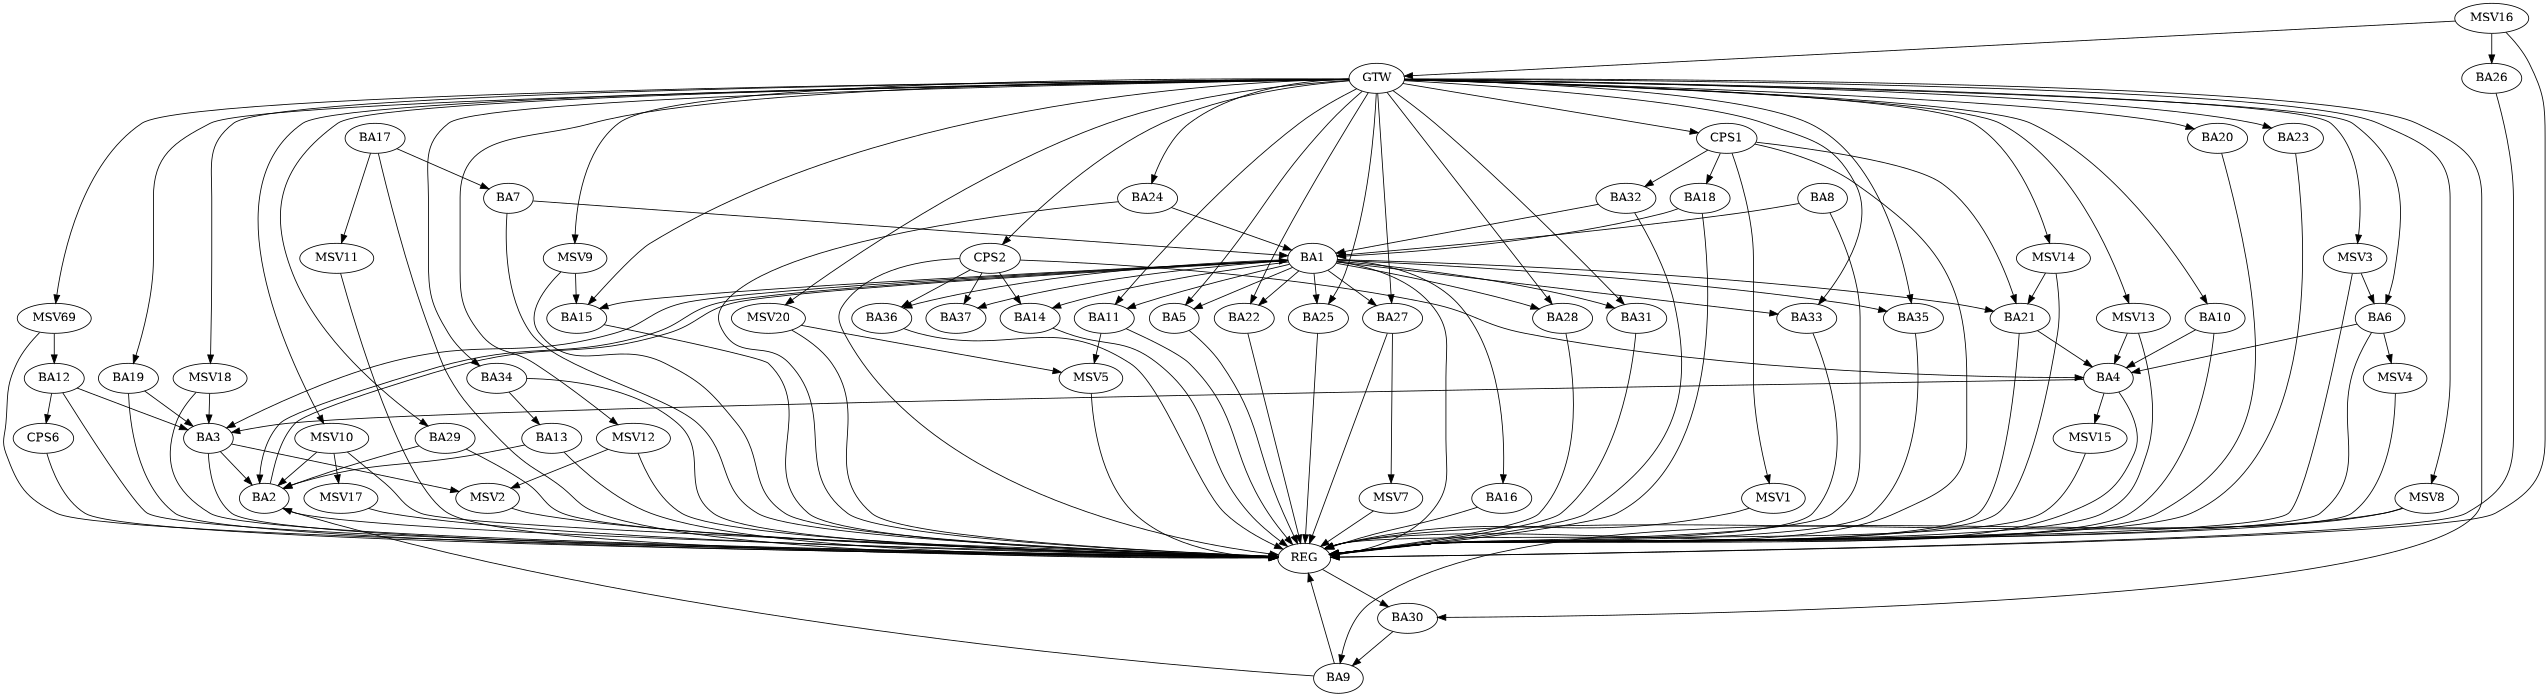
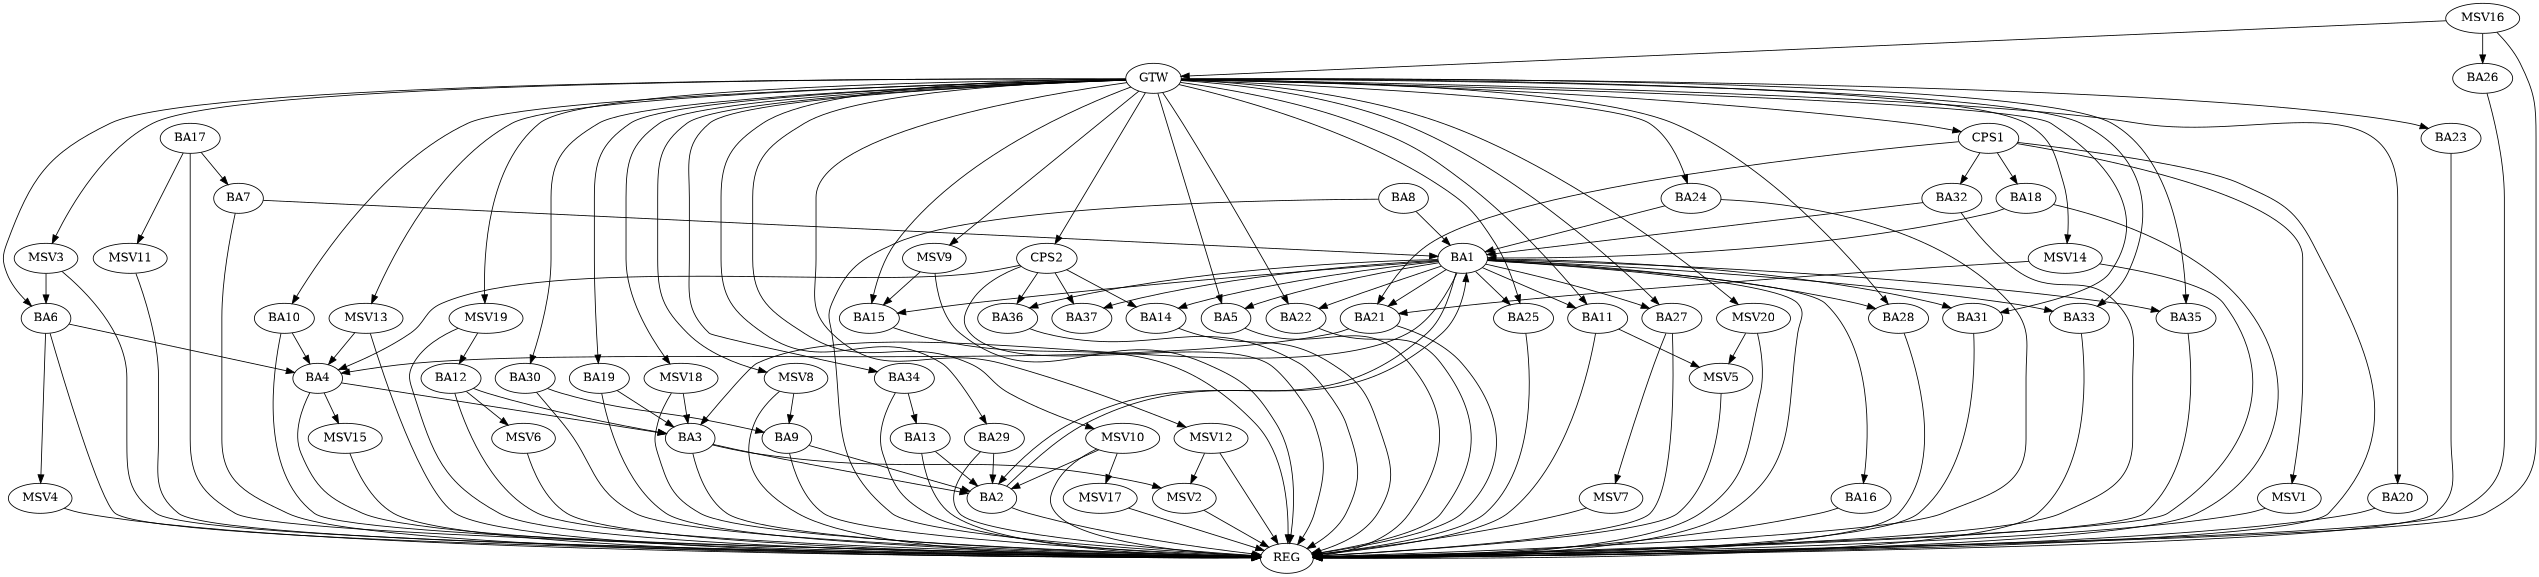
node "MSV69": label "MSV69" -> "MSV19"
node "CPS6": label "CPS6" -> "MSV6"
edge "REG" -> "BA30": reversed
